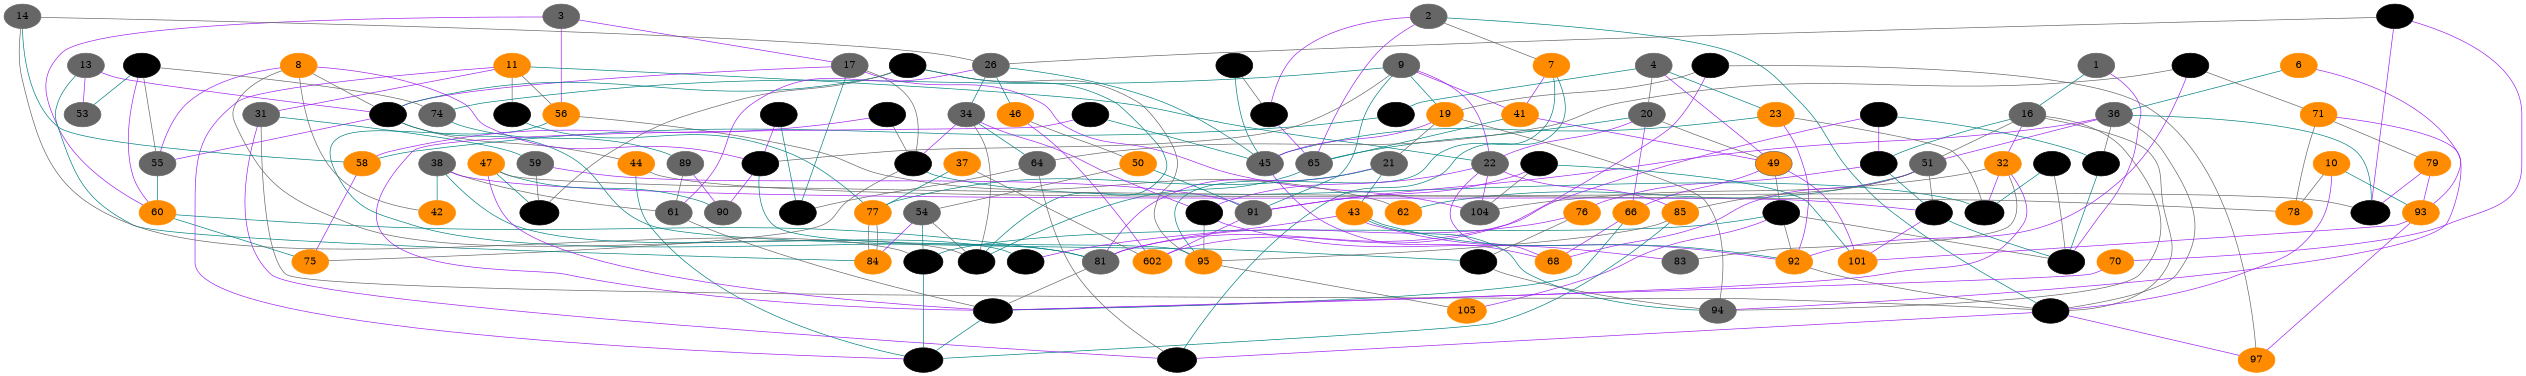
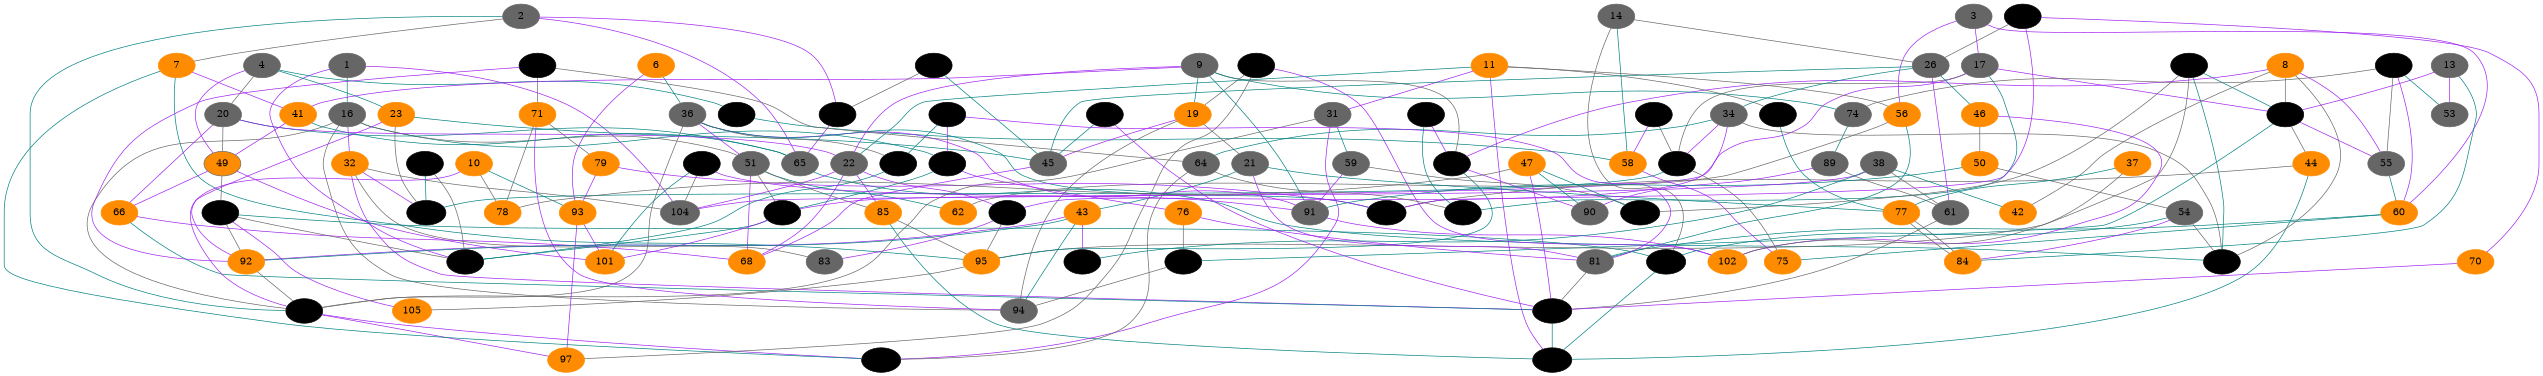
edge "1" -- "104": added
node "602": label "602" -> "102"
